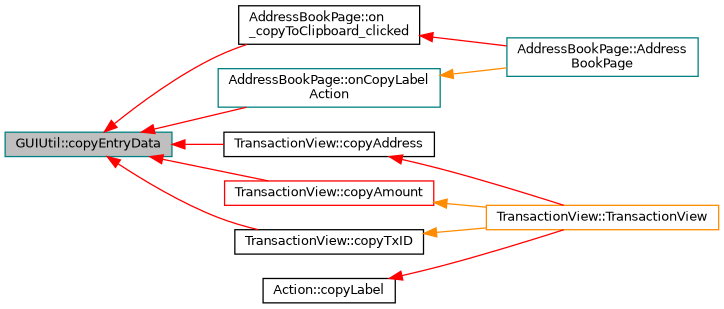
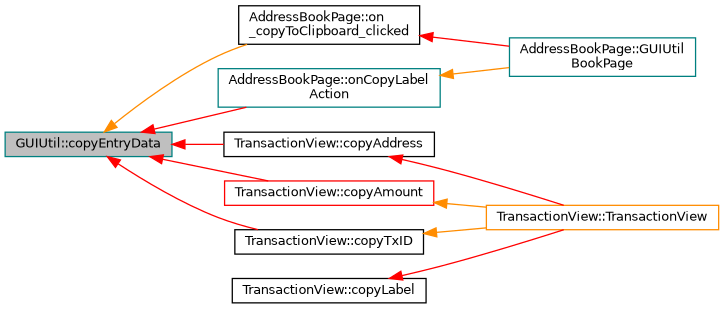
node "AddressBookPage::Address BookPage": label "AddressBookPage::Address BookPage" -> "AddressBookPage::GUIUtil BookPage"
edge "AddressBookPage::on _copyToClipboard_clicked" -> "GUIUtil::copyEntryData": color red -> darkorange
node "Action::copyLabel": label "Action::copyLabel" -> "TransactionView::copyLabel"
